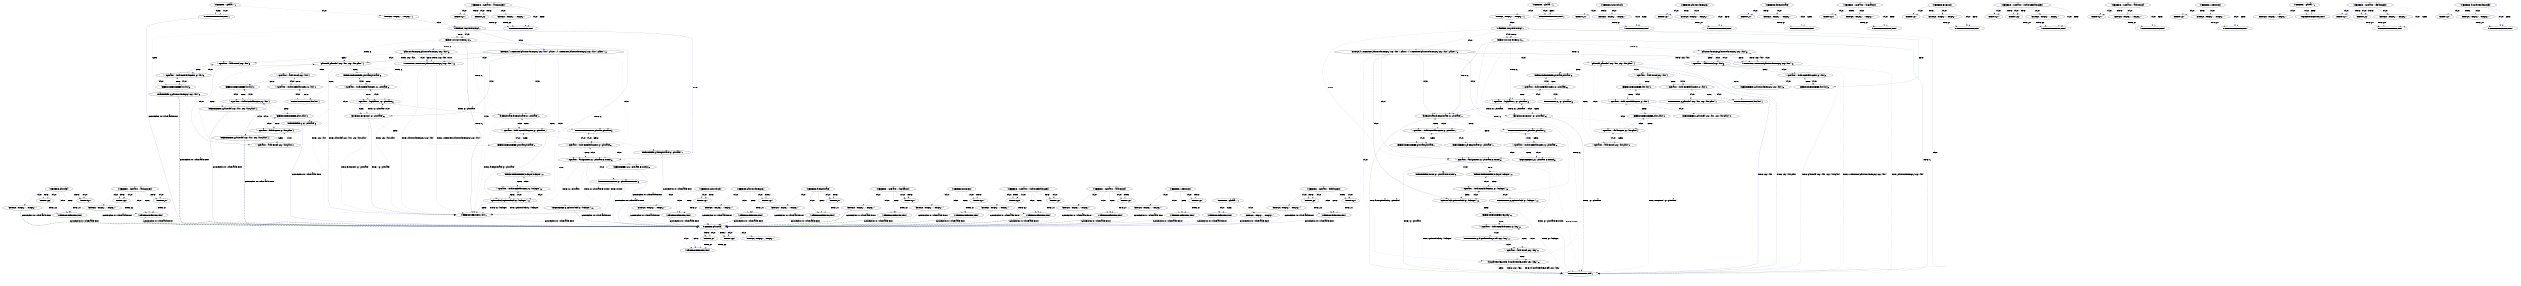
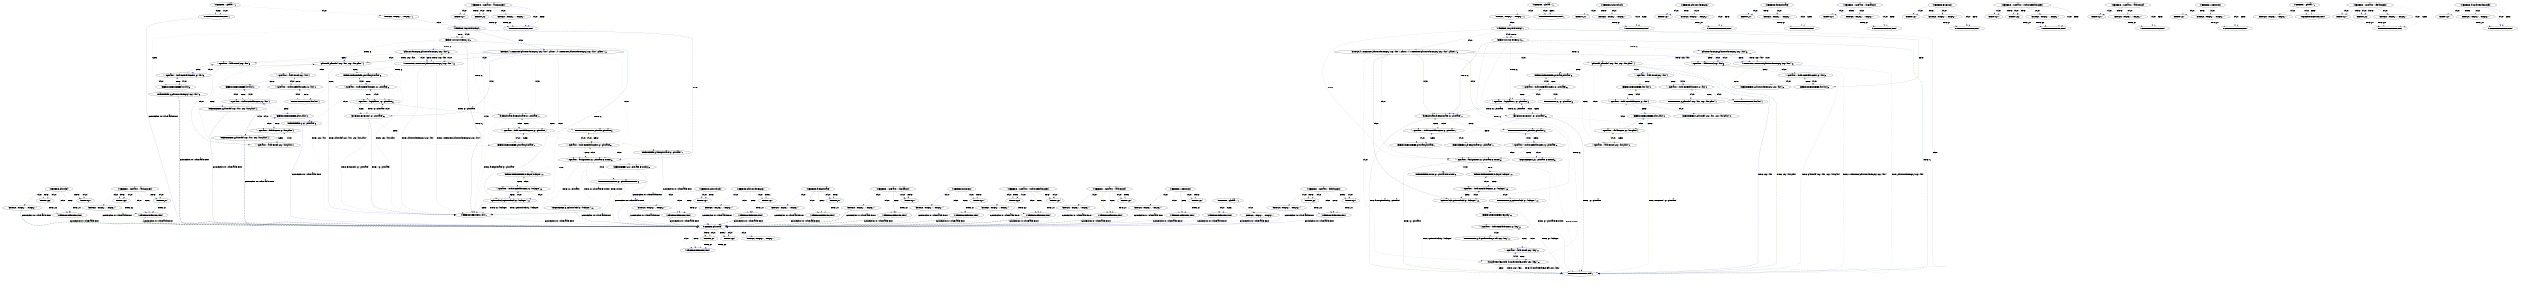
edge "(FIELD_IDENTIFIER,key,key)" -> "(<operator>.indirectFieldAccess,q->key)": removed, label "CFG:"
edge "(IDENTIFIER,q,drop_futex_key_refs(&q->key))" -> "(<operator>.addressOf,&q->key)": now "(drop_futex_key_refs,drop_futex_key_refs(&q->key))" -> "(<operator>.addressOf,&q->key)"
